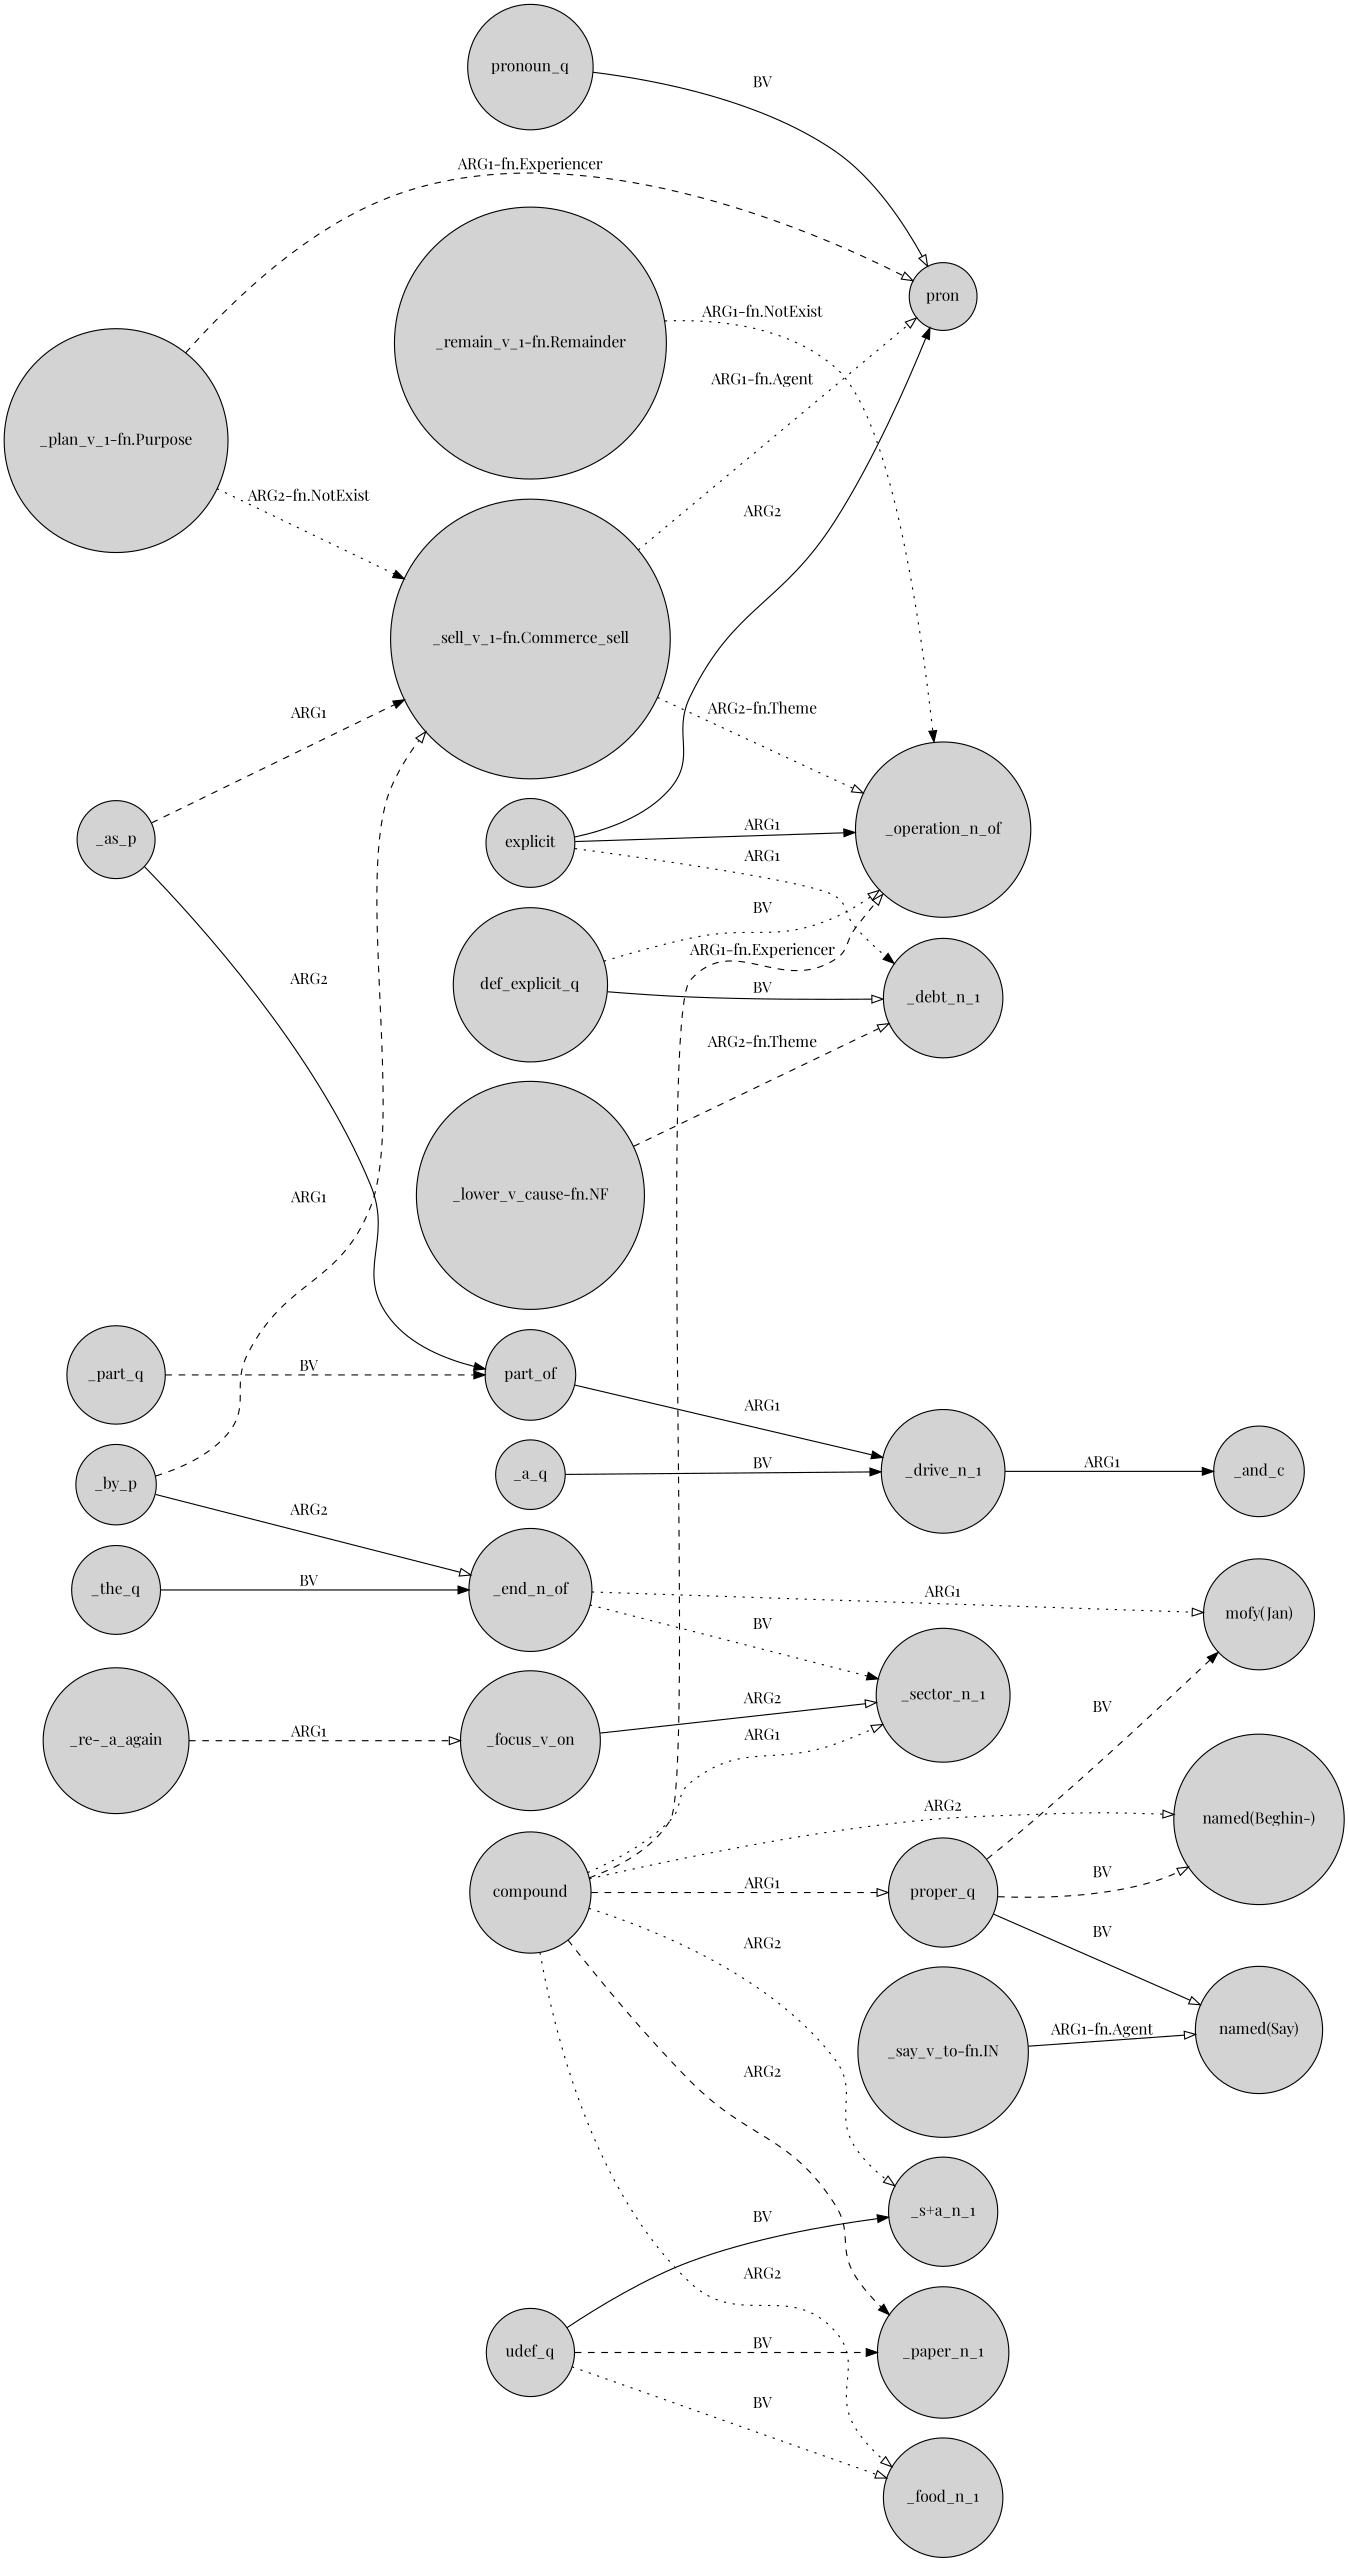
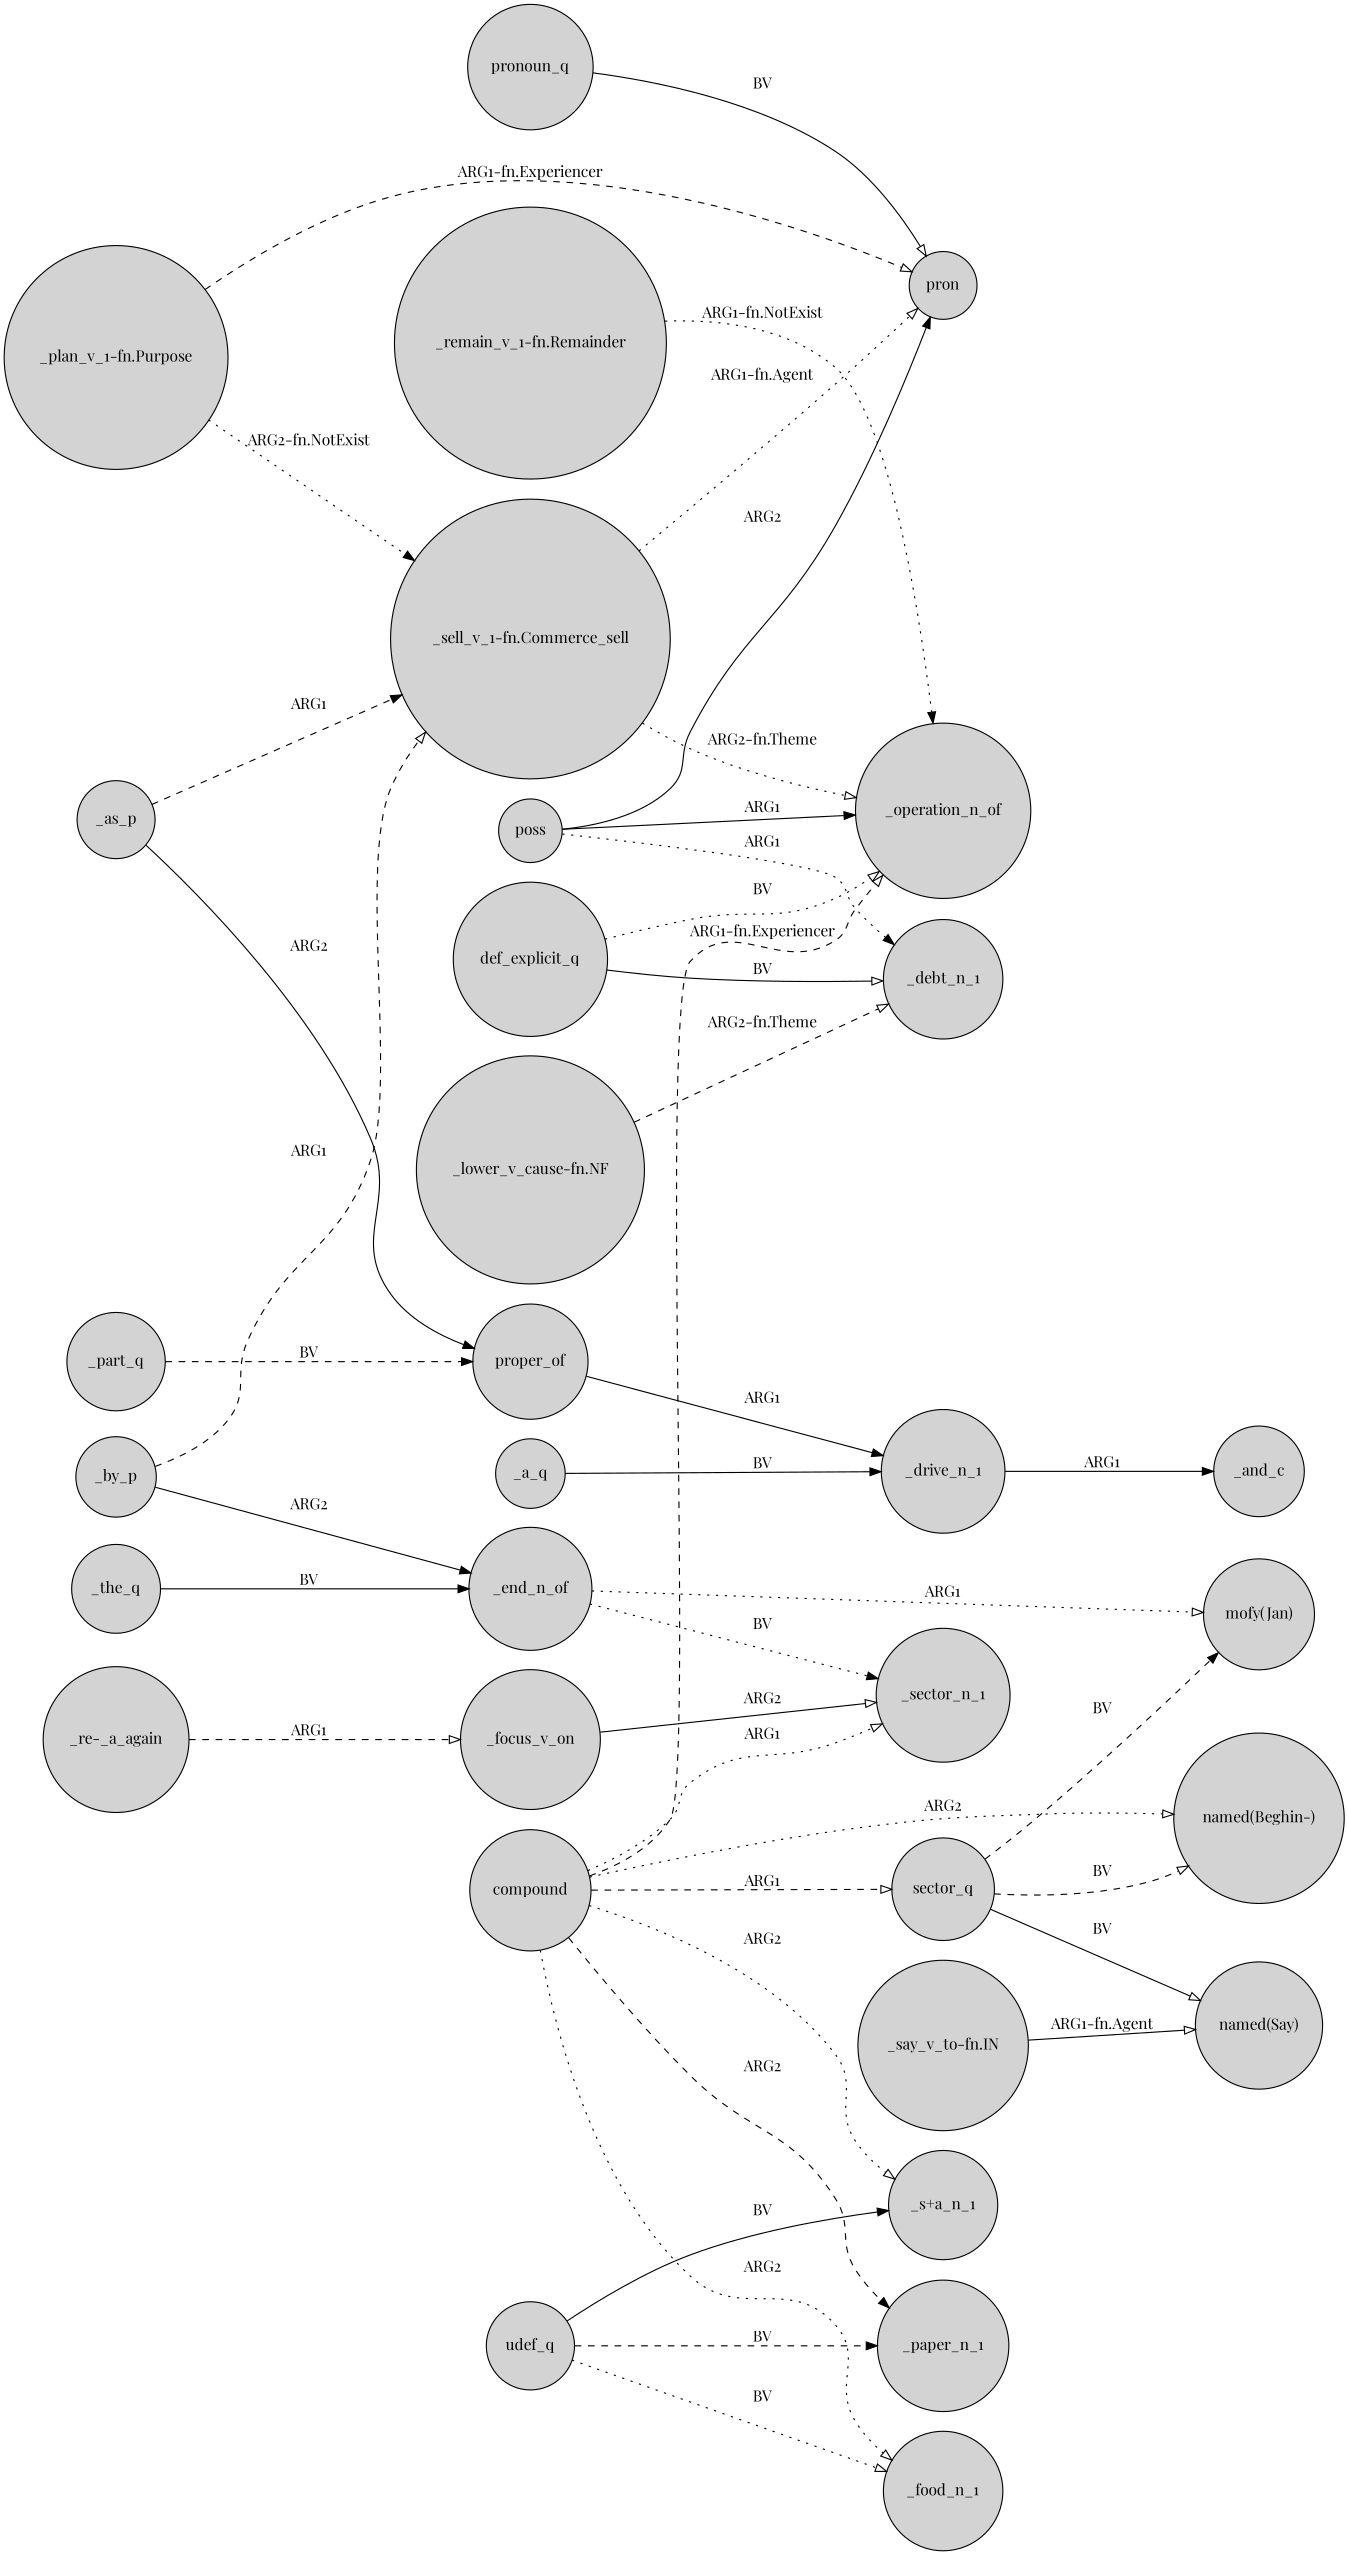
node "explicit": label "explicit" -> "poss"
node "part_of": label "part_of" -> "proper_of"
edge "_by_p" -> "_end_n_of": arrowhead onormal -> normal
node "proper_q": label "proper_q" -> "sector_q"
